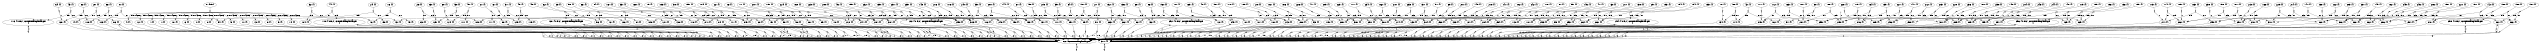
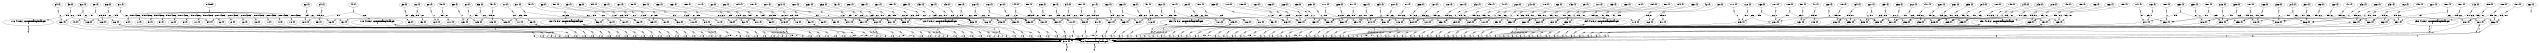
node "132: {}": removed
